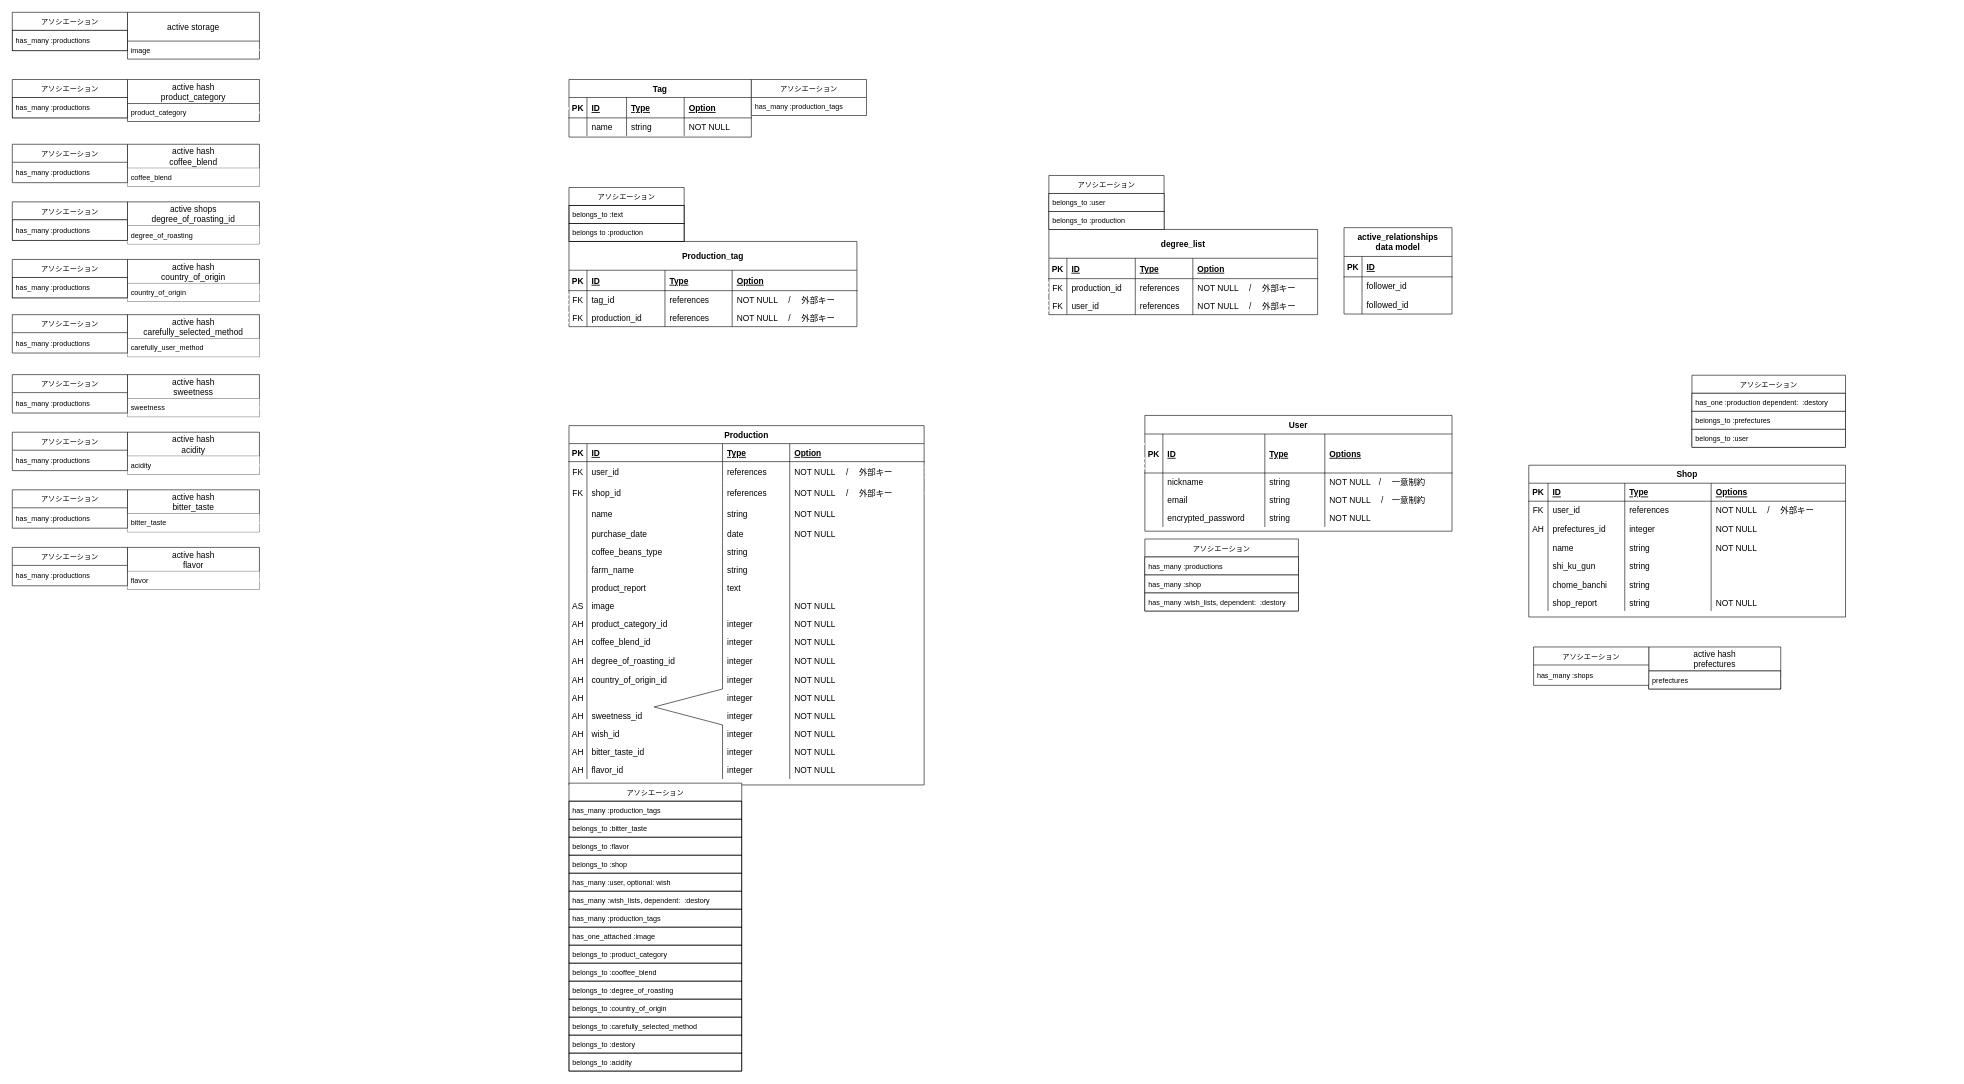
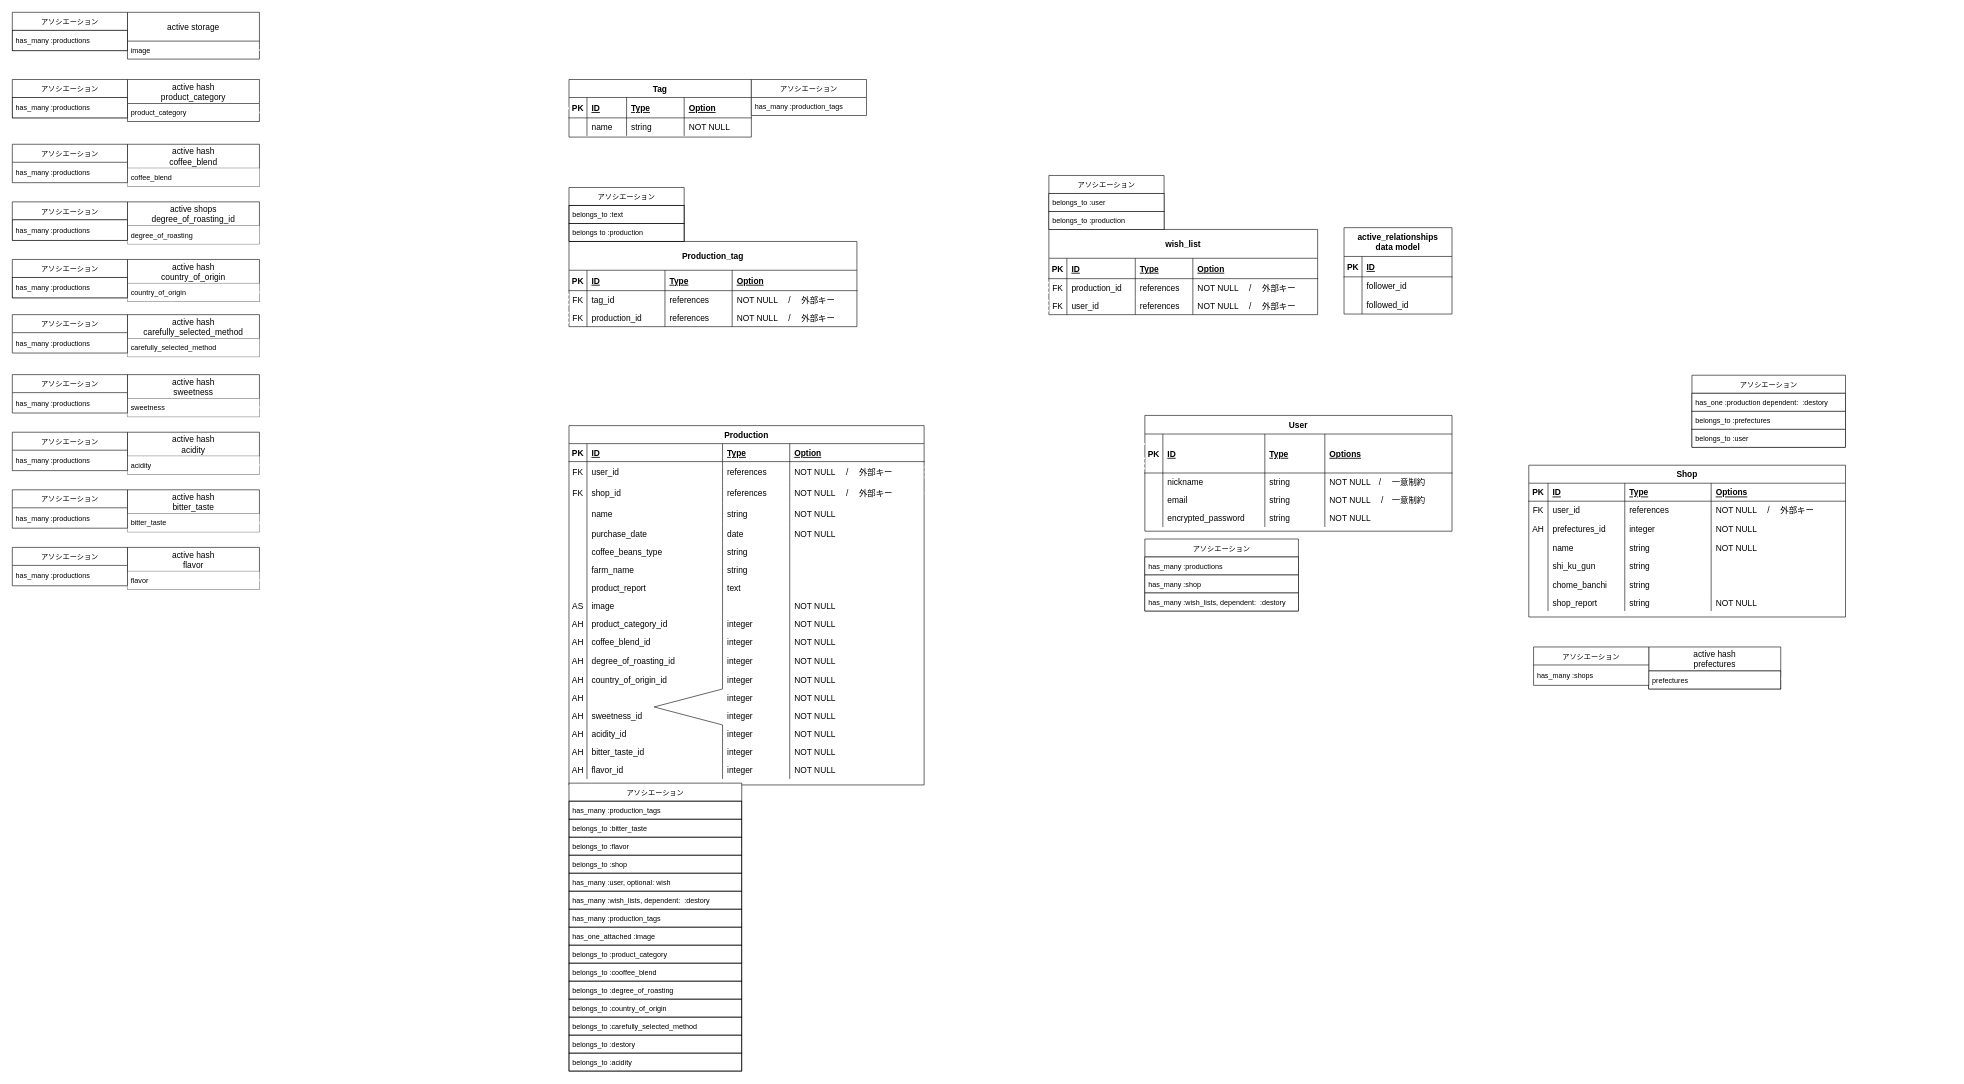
node "degree_list": label "degree_list" -> "wish_list"
node "carefully_user_method": label "carefully_user_method" -> "carefully_selected_method"
node "wish_id": label "wish_id" -> "acidity_id"
